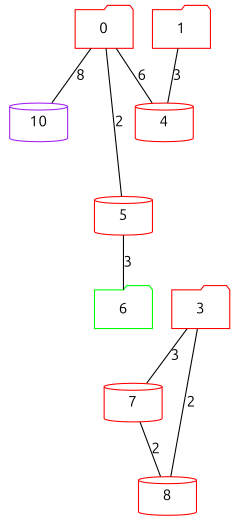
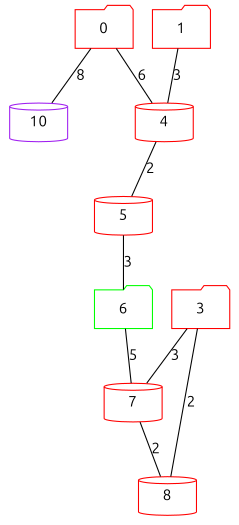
edge "0" -- "5": now "4" -- "5"
edge "6" -- "7": added, label "5"
